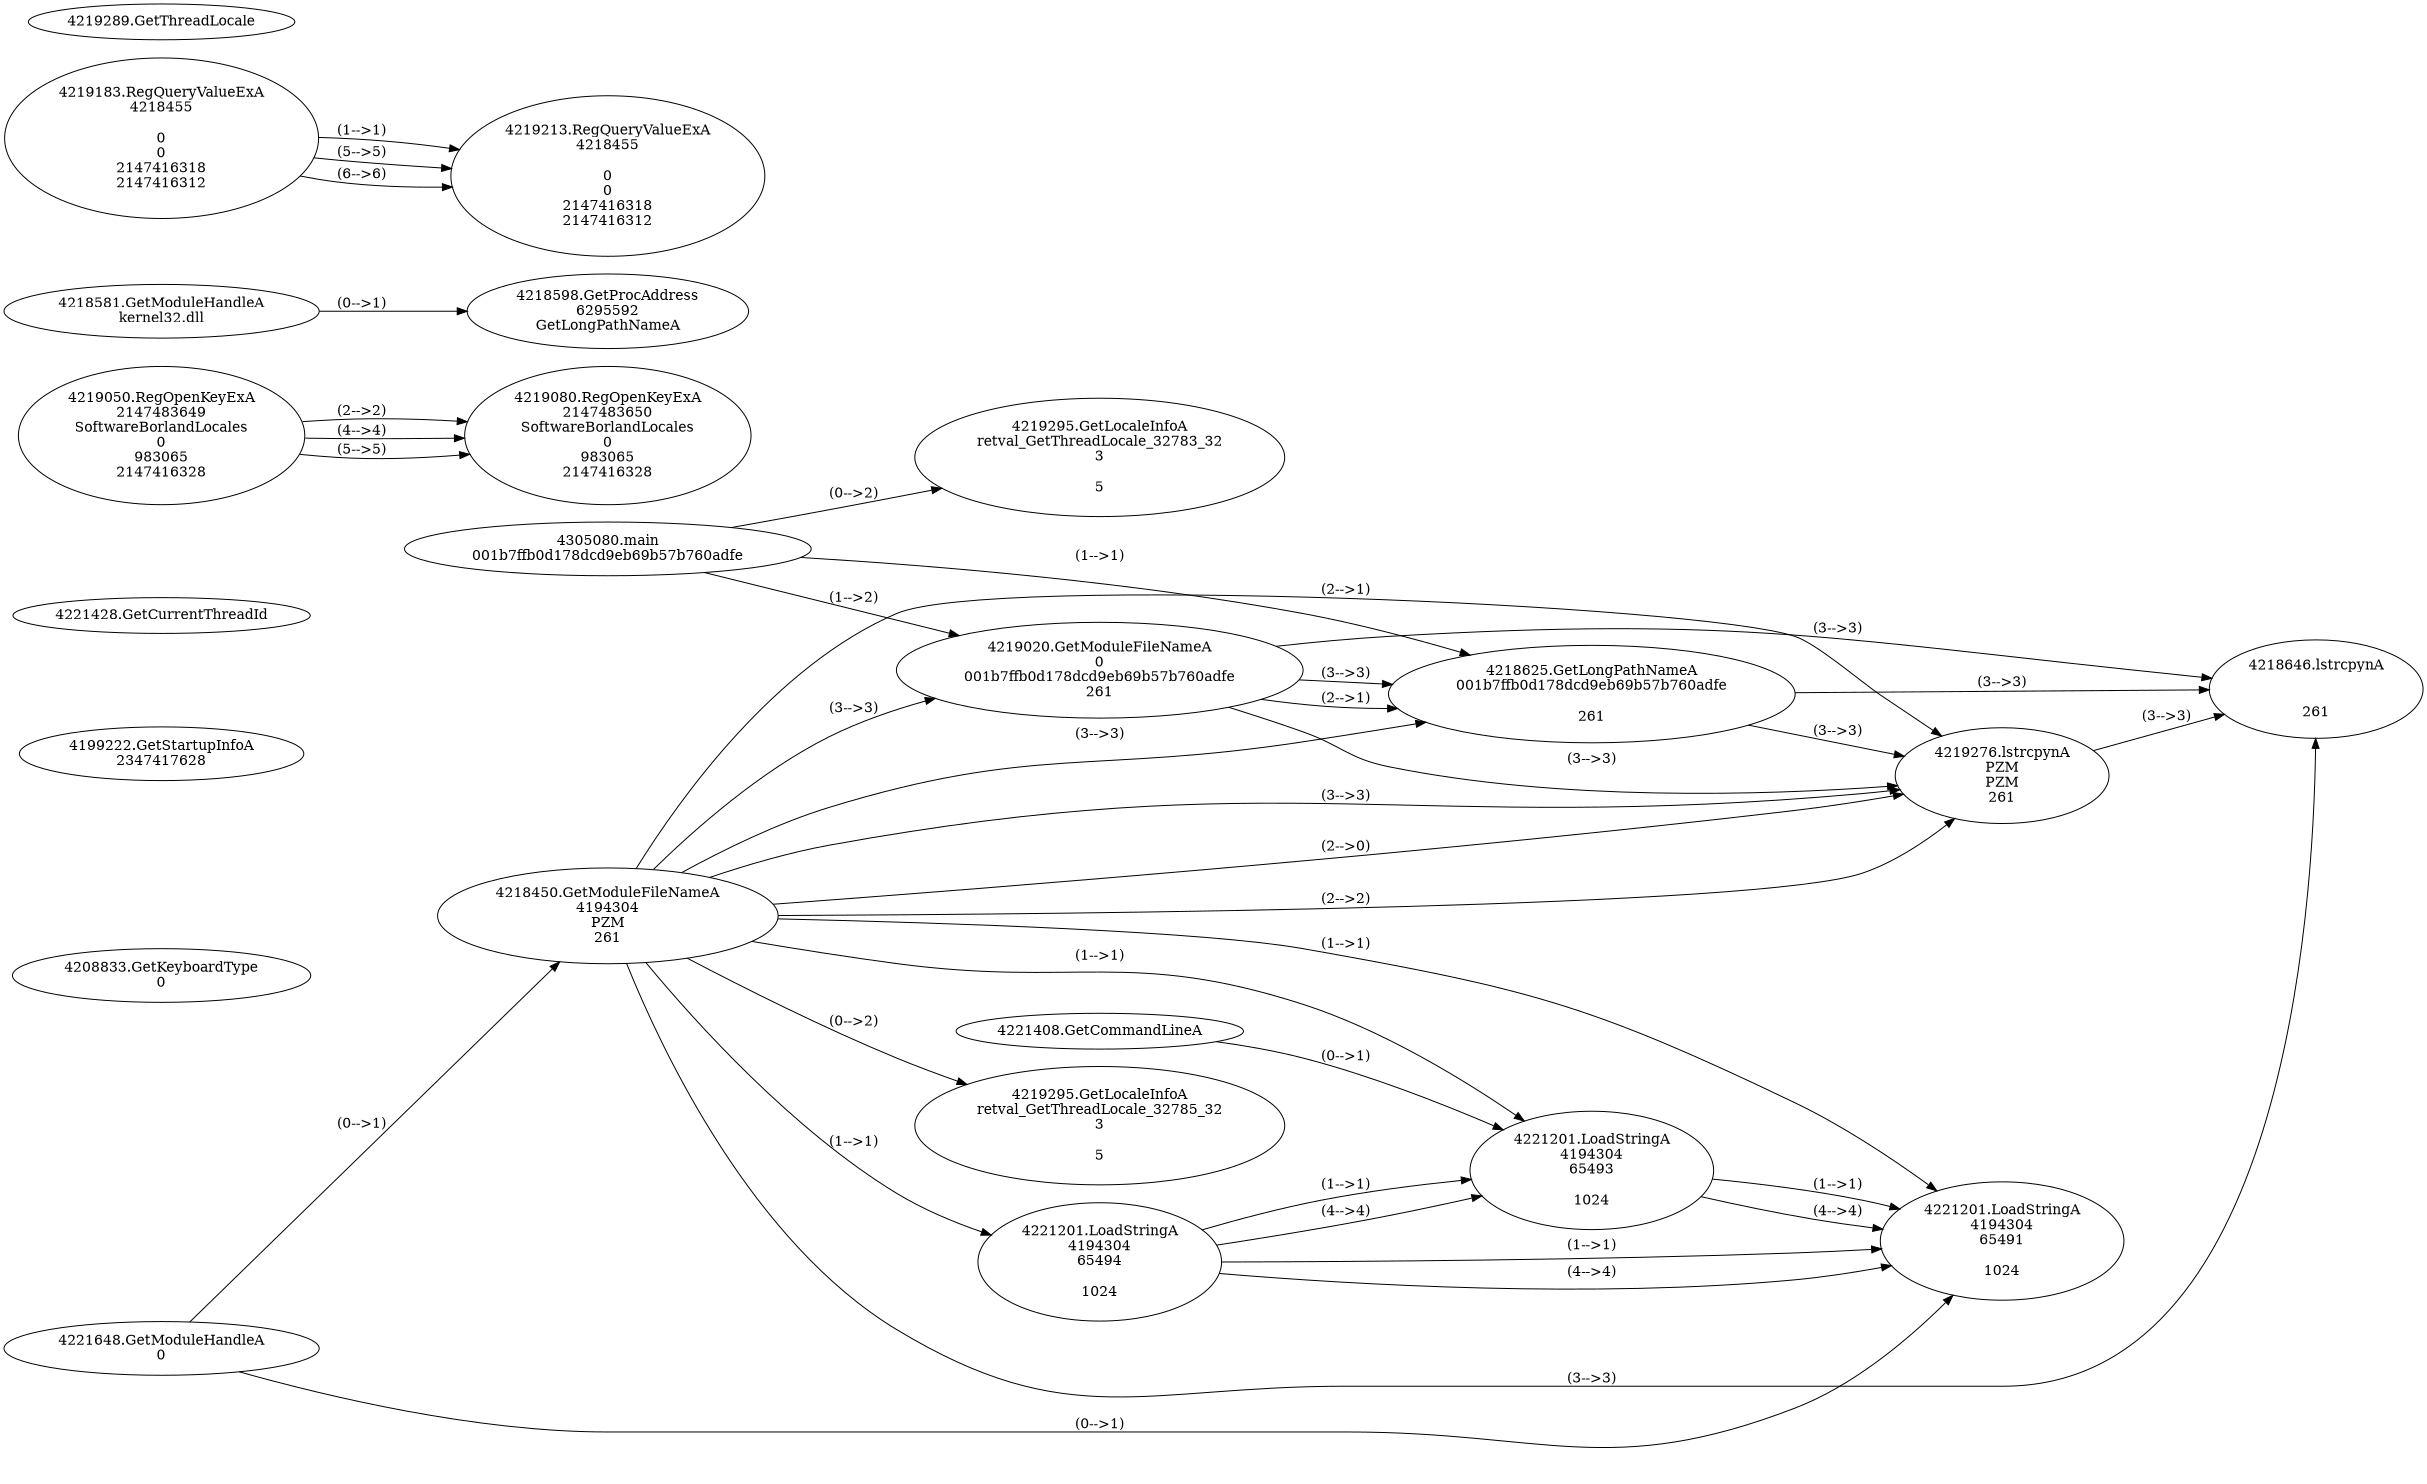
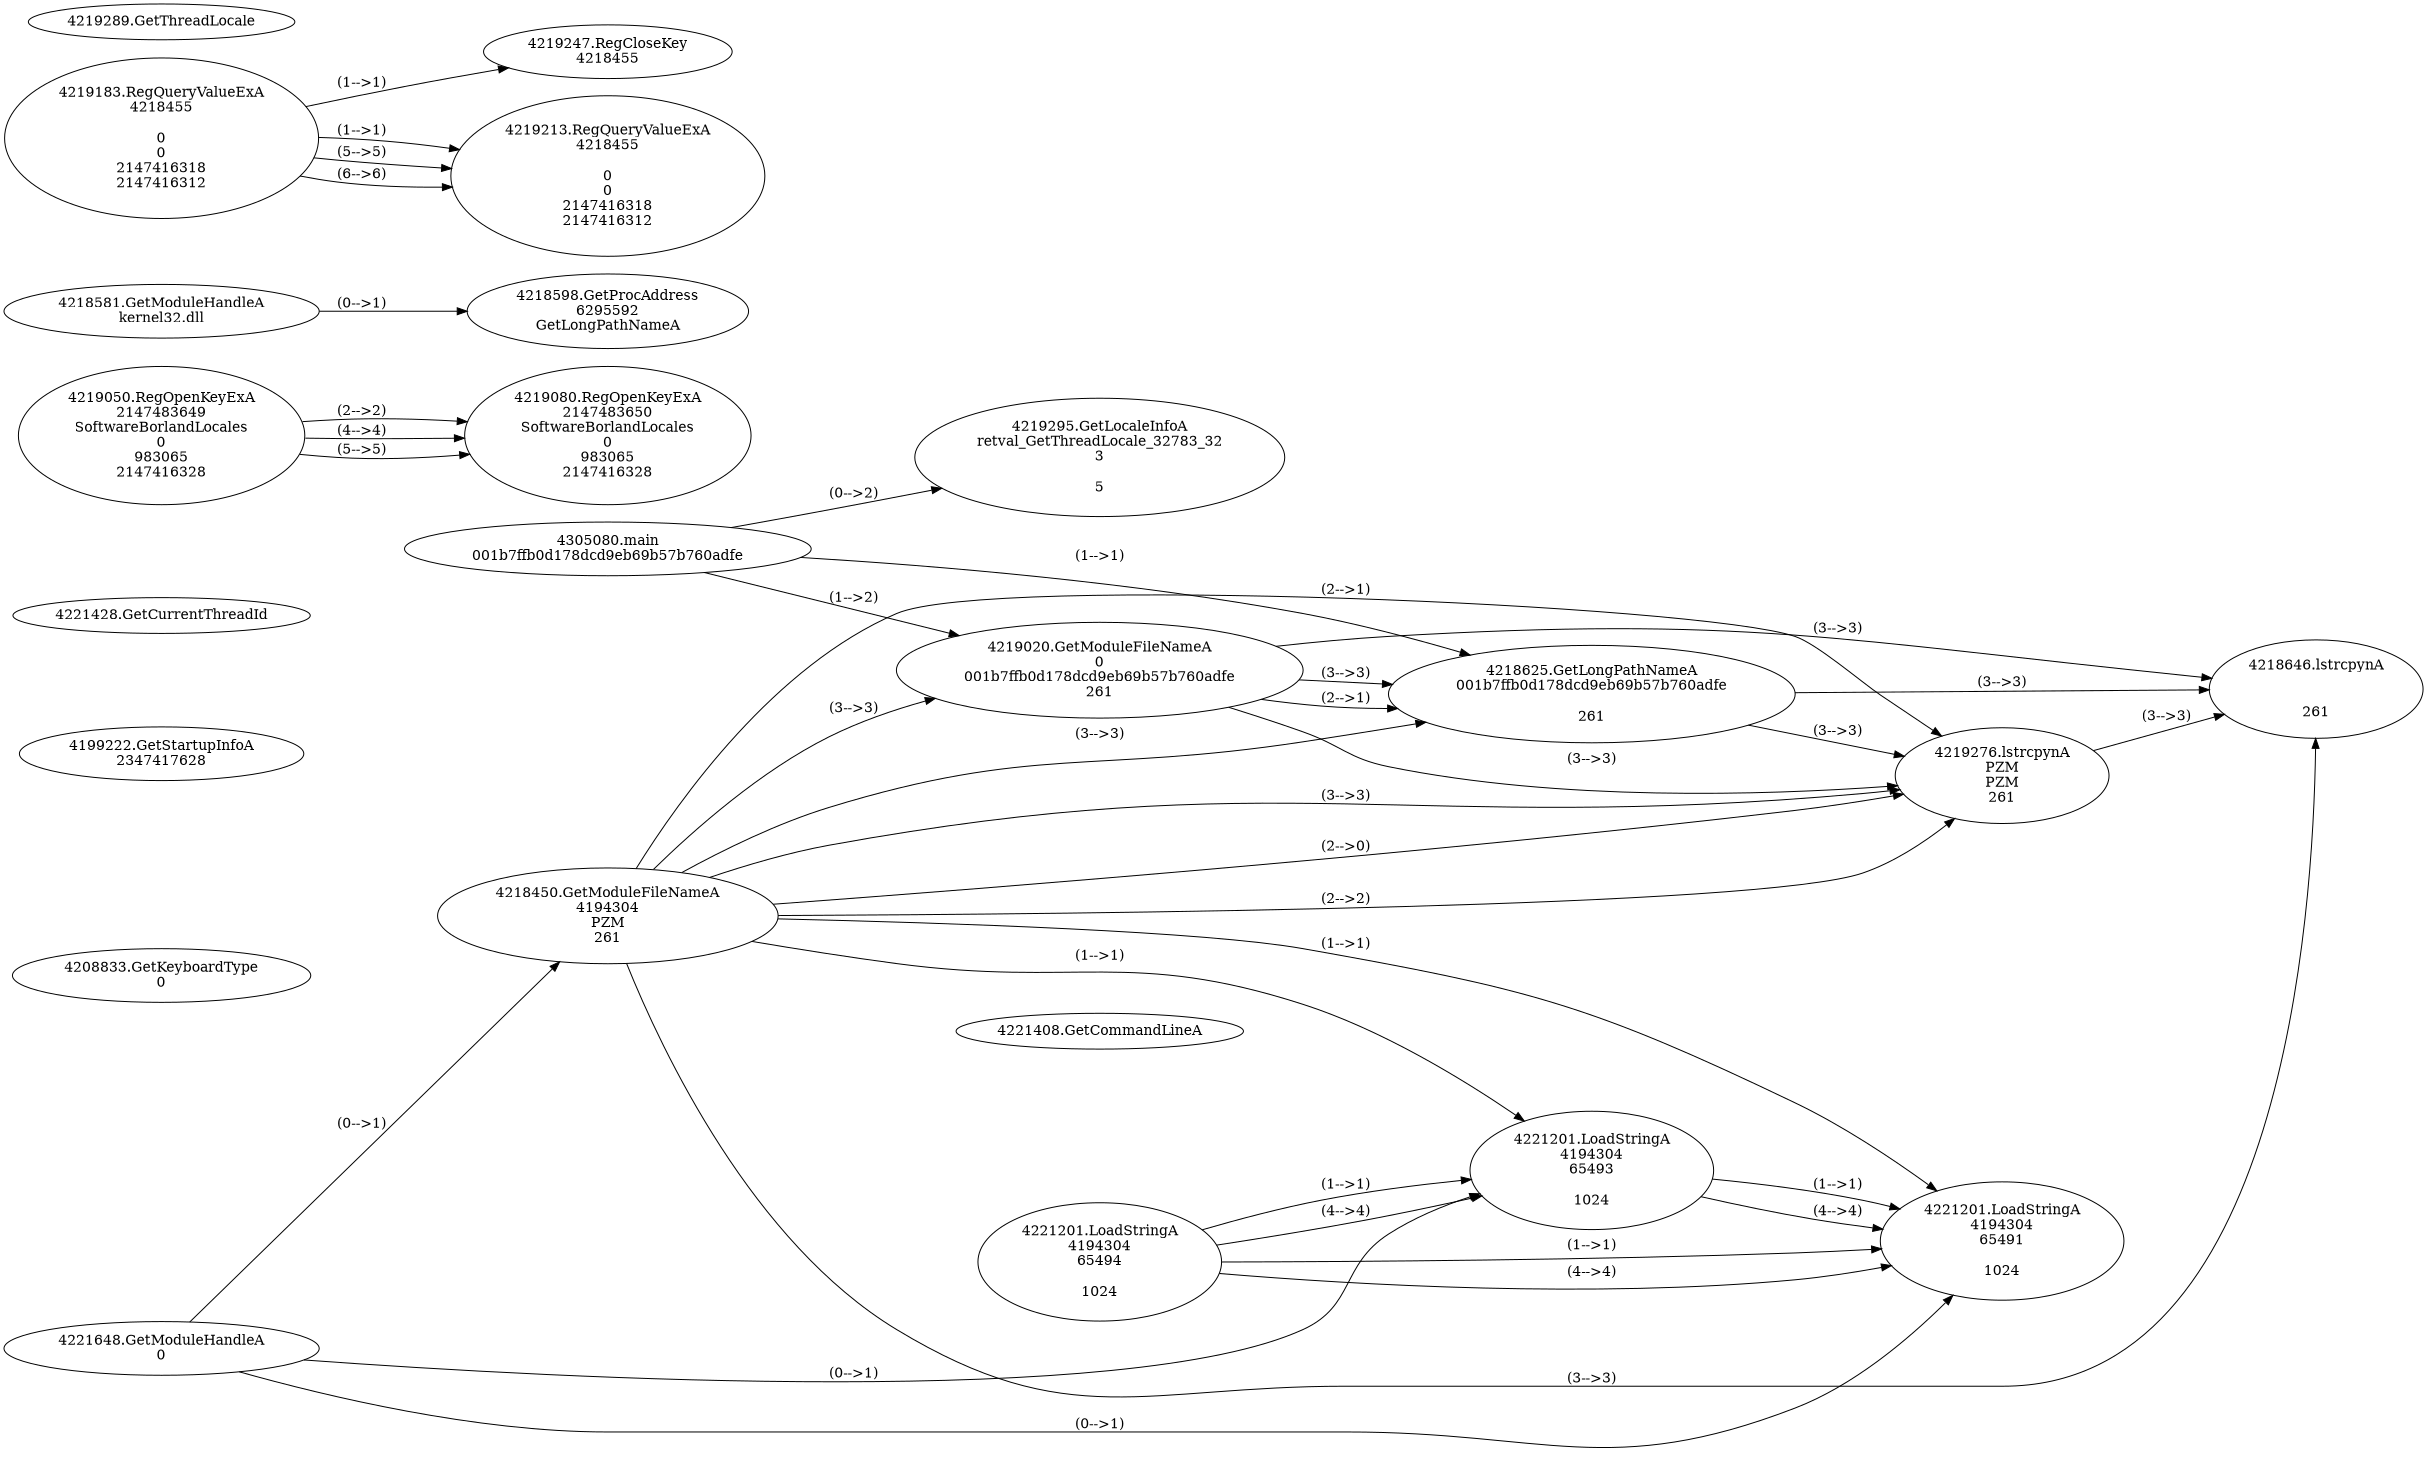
node "4219247.RegCloseKey 4218455": added
edge "4221408.GetCommandLineA" -> "4221201.LoadStringA 4194304 65493 1024": now "4221648.GetModuleHandleA 0" -> "4221201.LoadStringA 4194304 65493 1024"
edge "4218450.GetModuleFileNameA 4194304 PZM 261" -> "4221201.LoadStringA 4194304 65494 1024": removed, label "(1-->1)"
node "4219295.GetLocaleInfoA retval_GetThreadLocale_32785_32 3 5": removed
